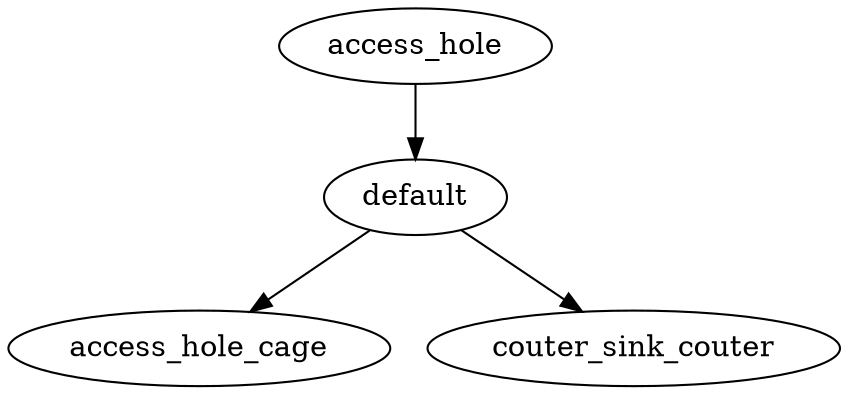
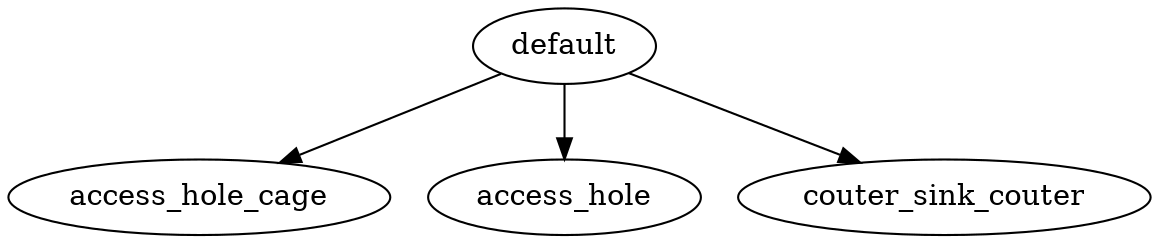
edge "access_hole" -> "default": reversed
